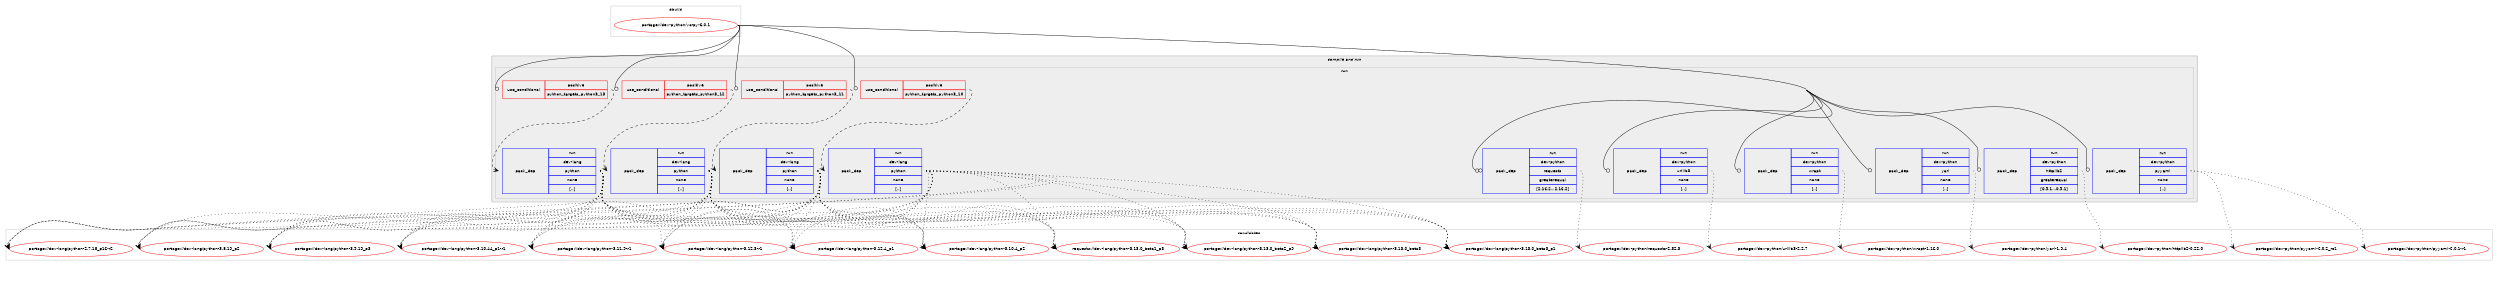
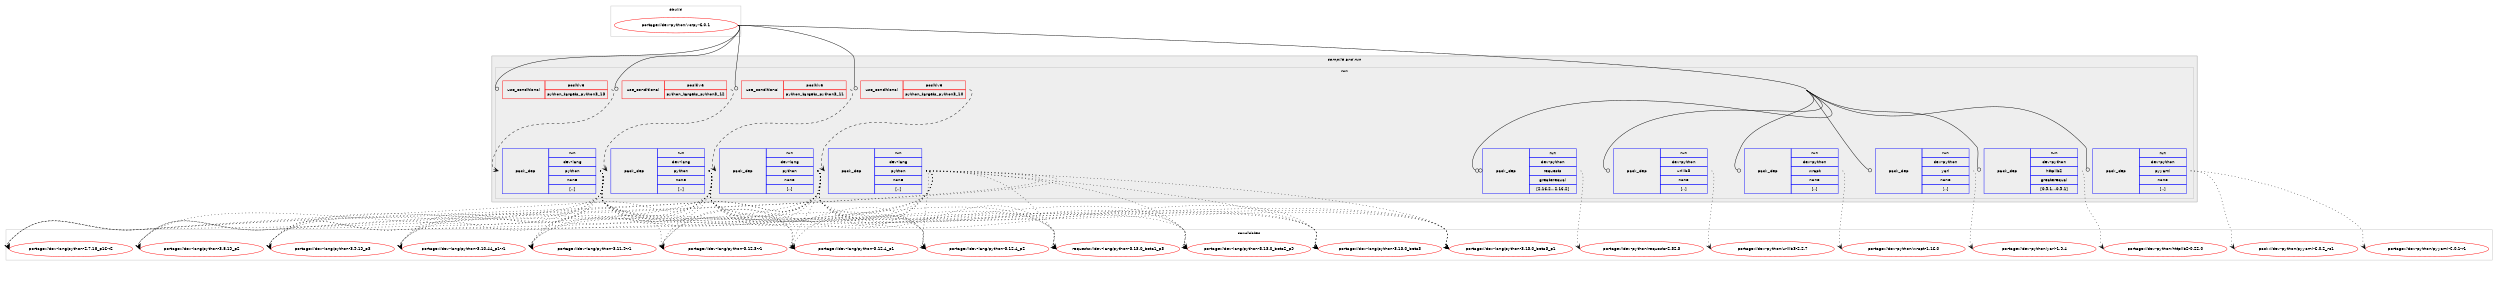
node "portage://dev-lang/python-3.10.4_p2": label "portage://dev-lang/python-3.10.4_p2" -> "portage://dev-lang/python-3.12.4_p2"
node "portage://dev-python/pyyaml-6.0.2_rc1": label "portage://dev-python/pyyaml-6.0.2_rc1" -> "pack://dev-python/pyyaml-6.0.2_rc1"
